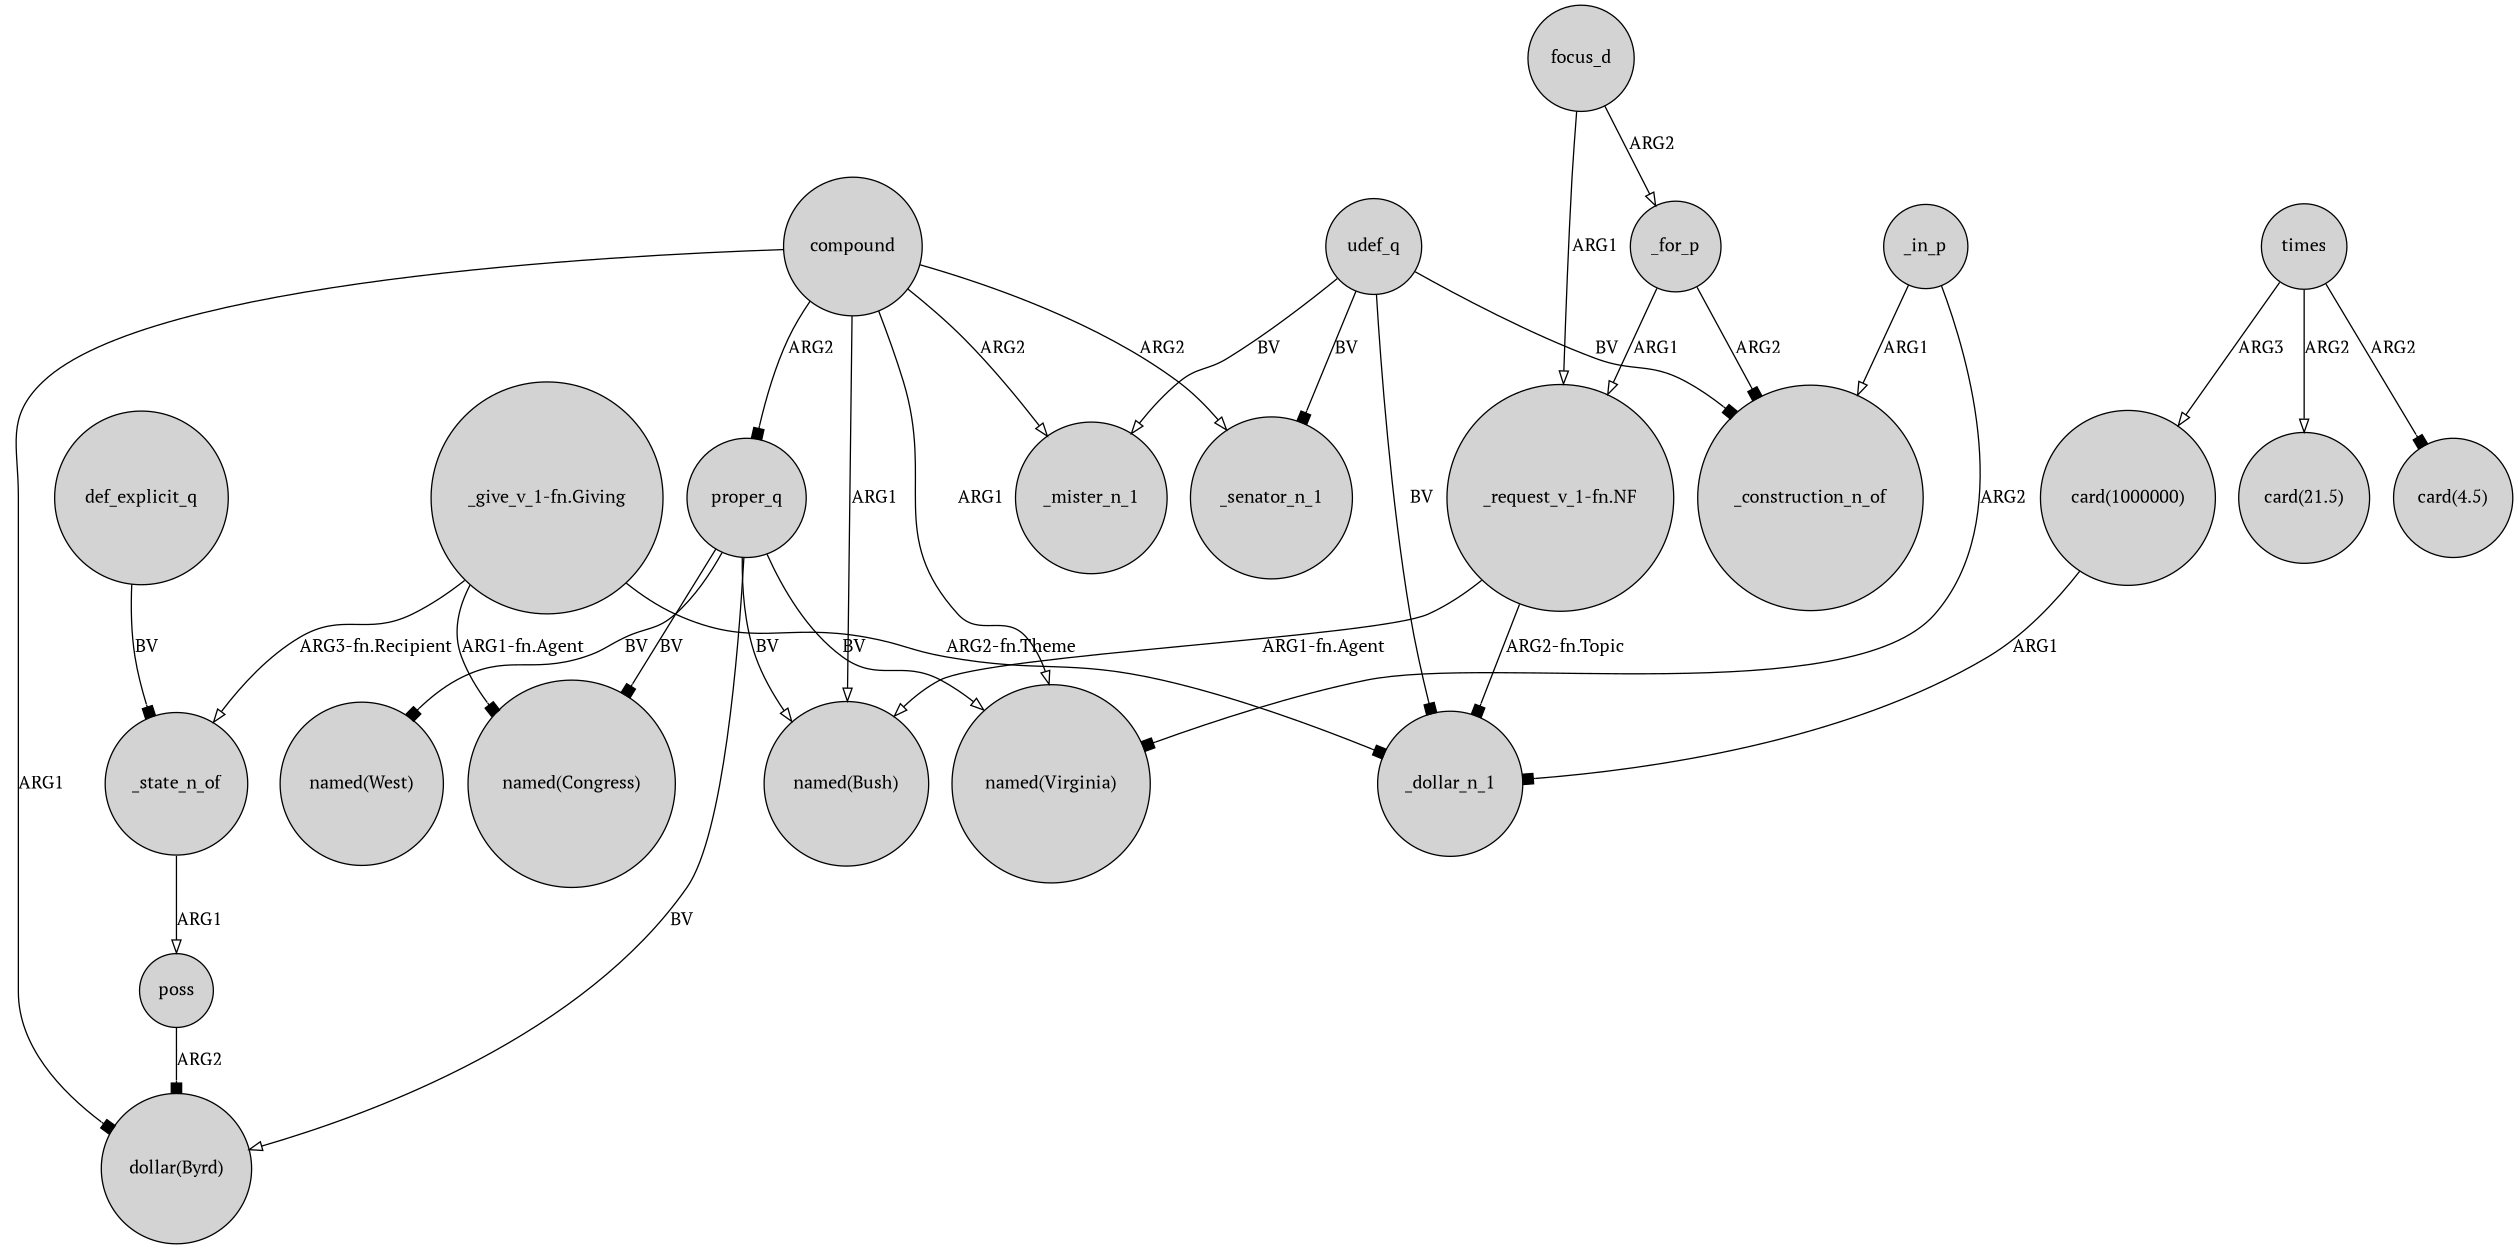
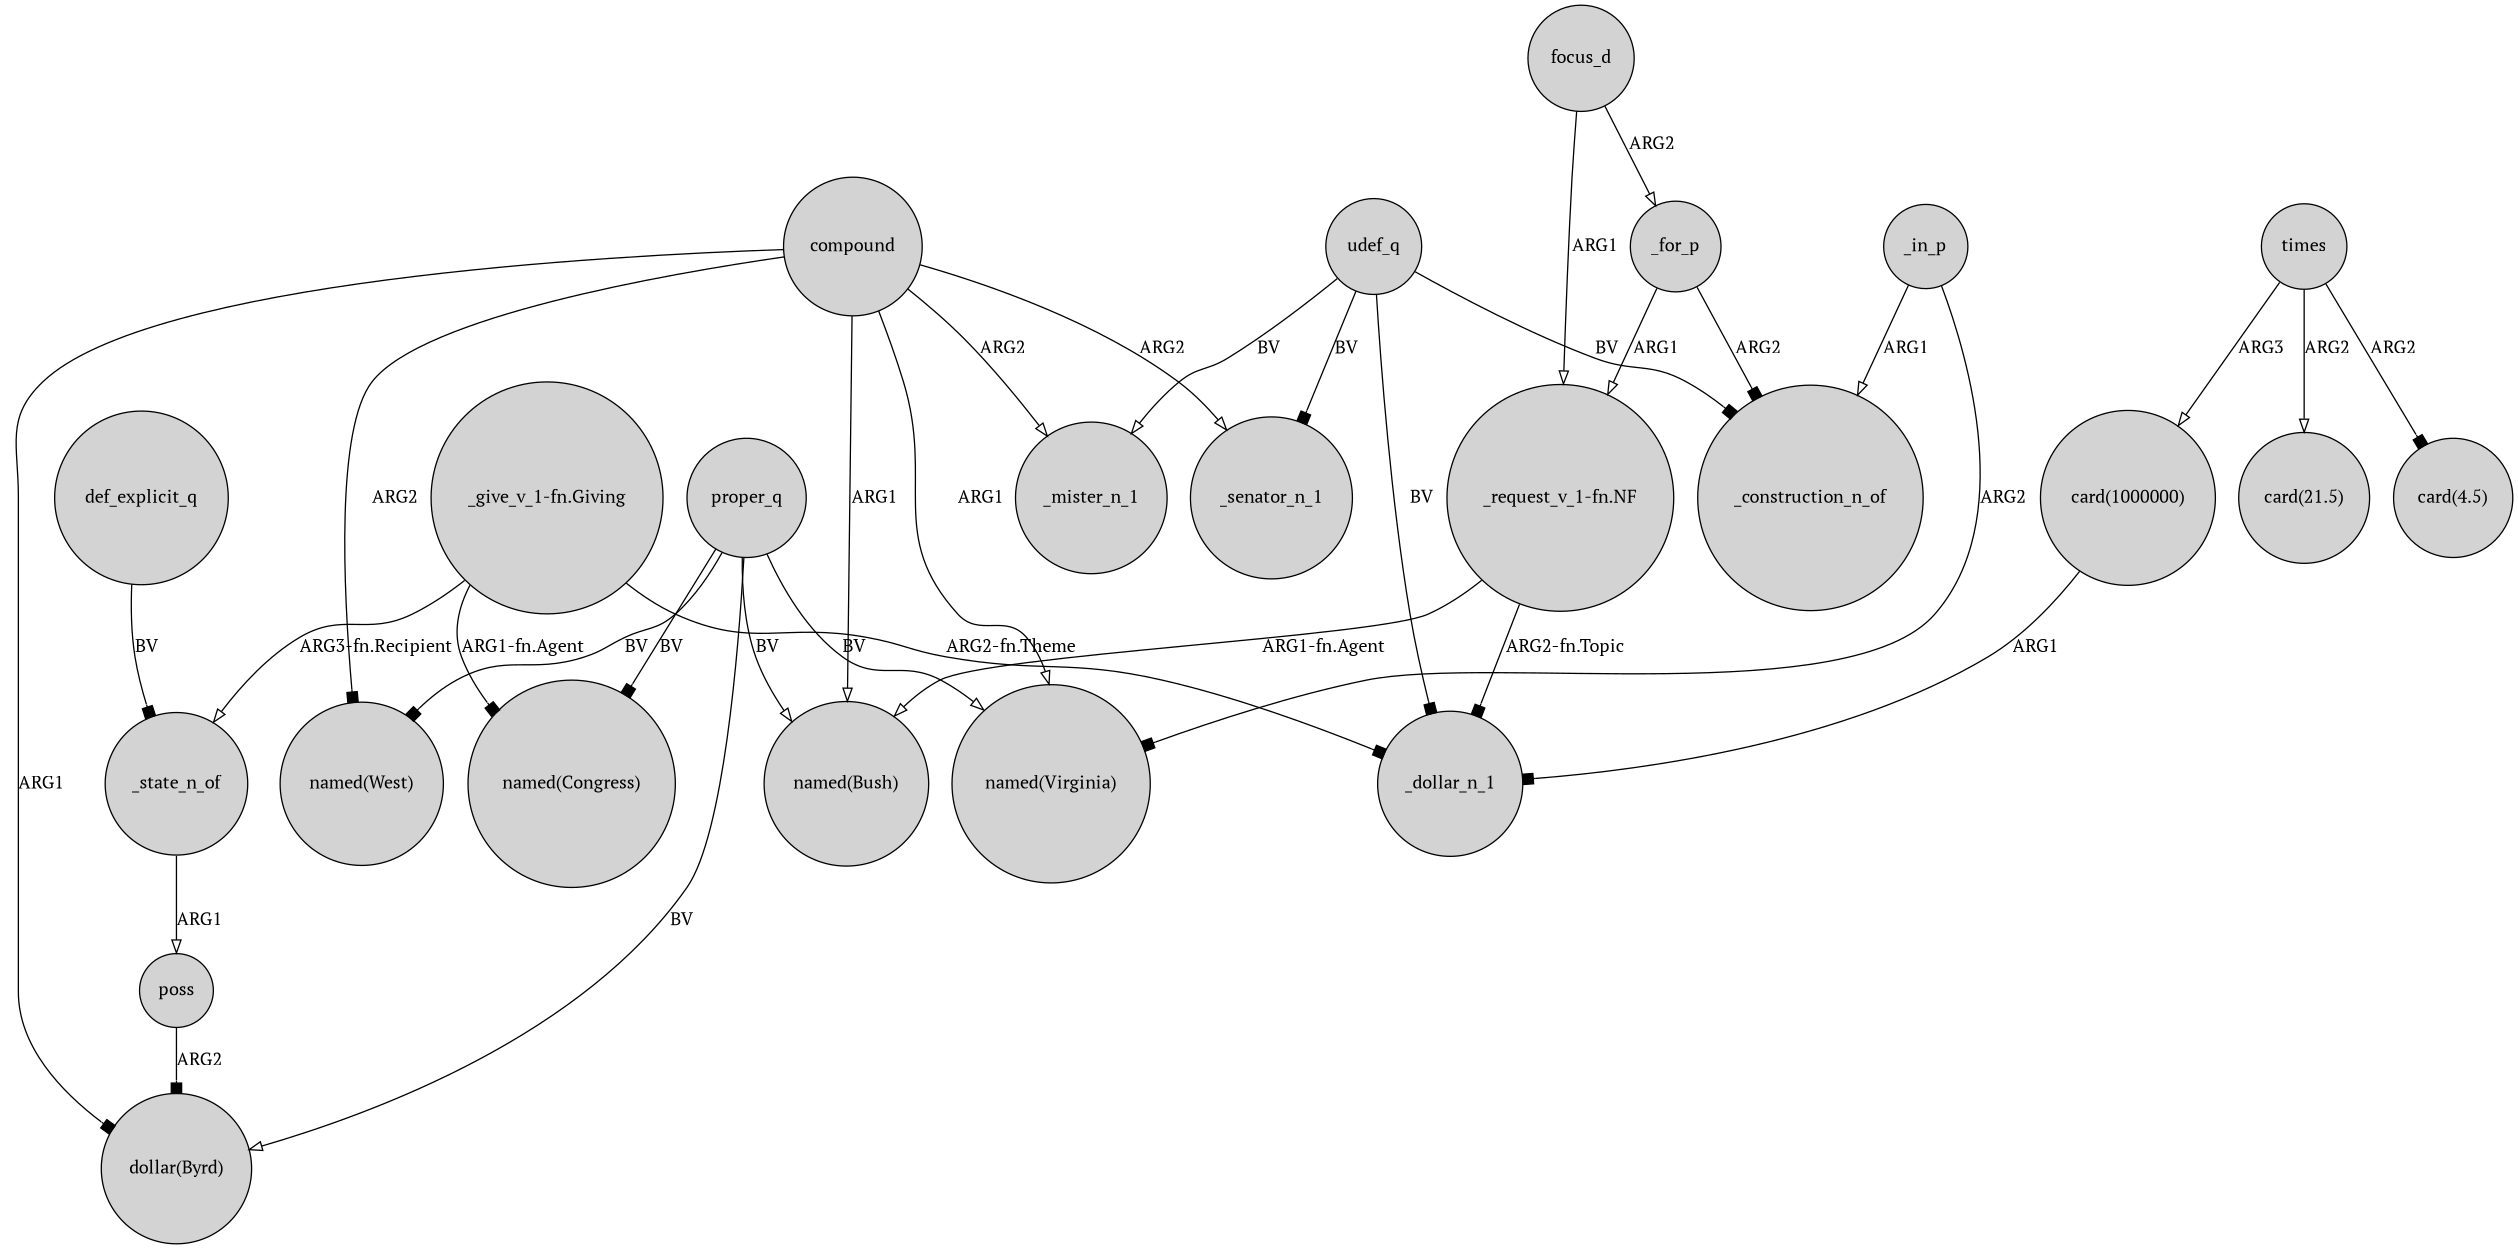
edge "compound" -> "proper_q": now "compound" -> "named(West)"
